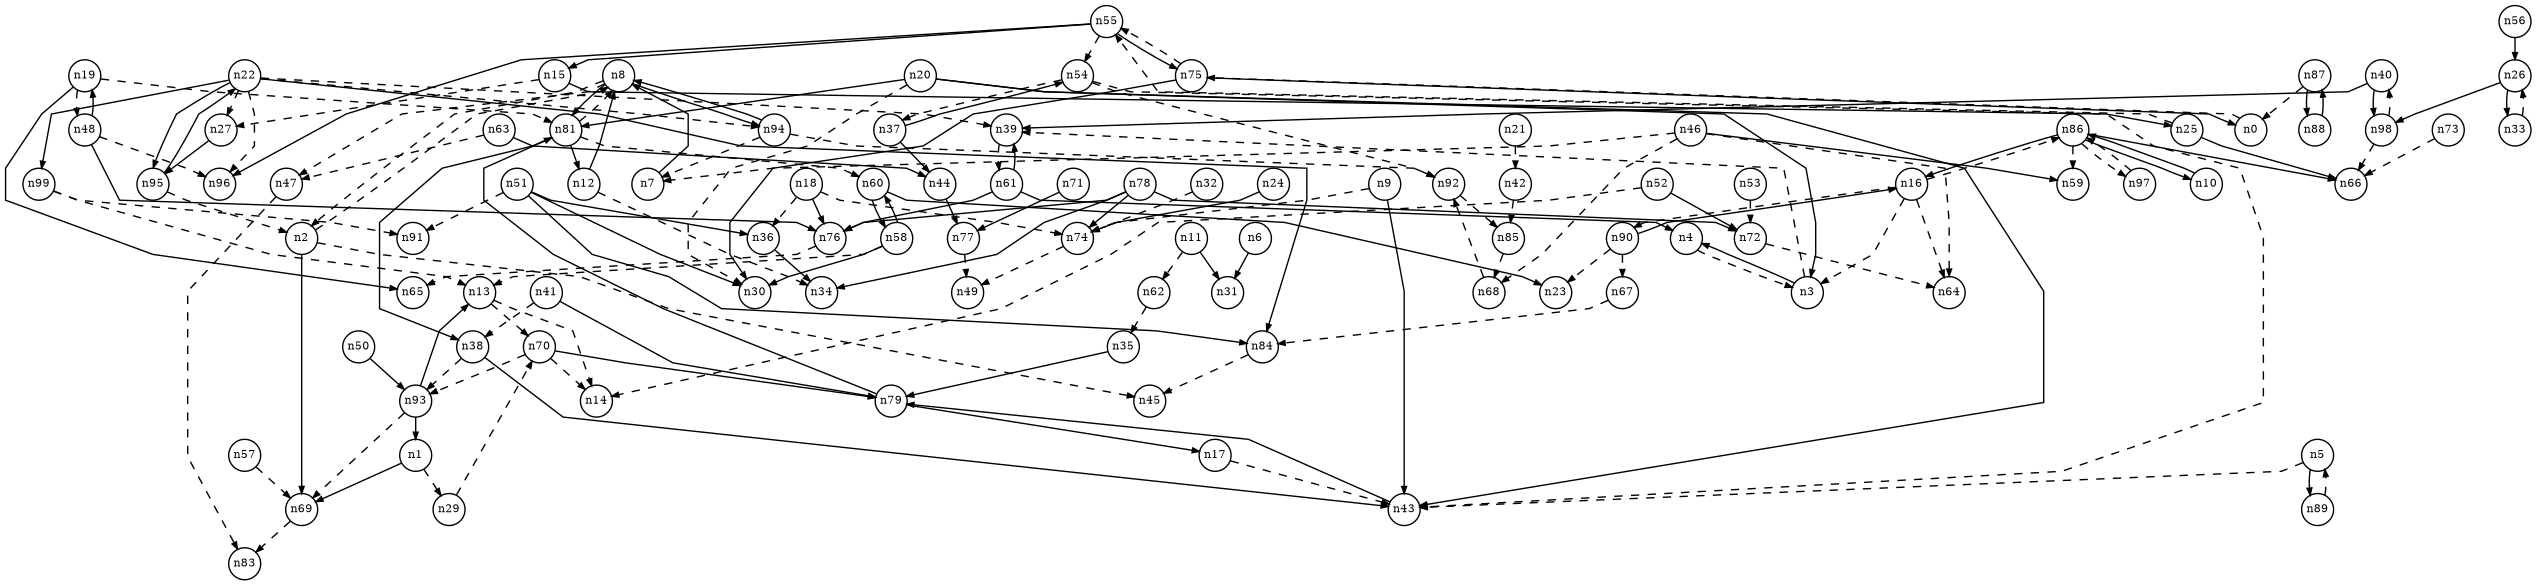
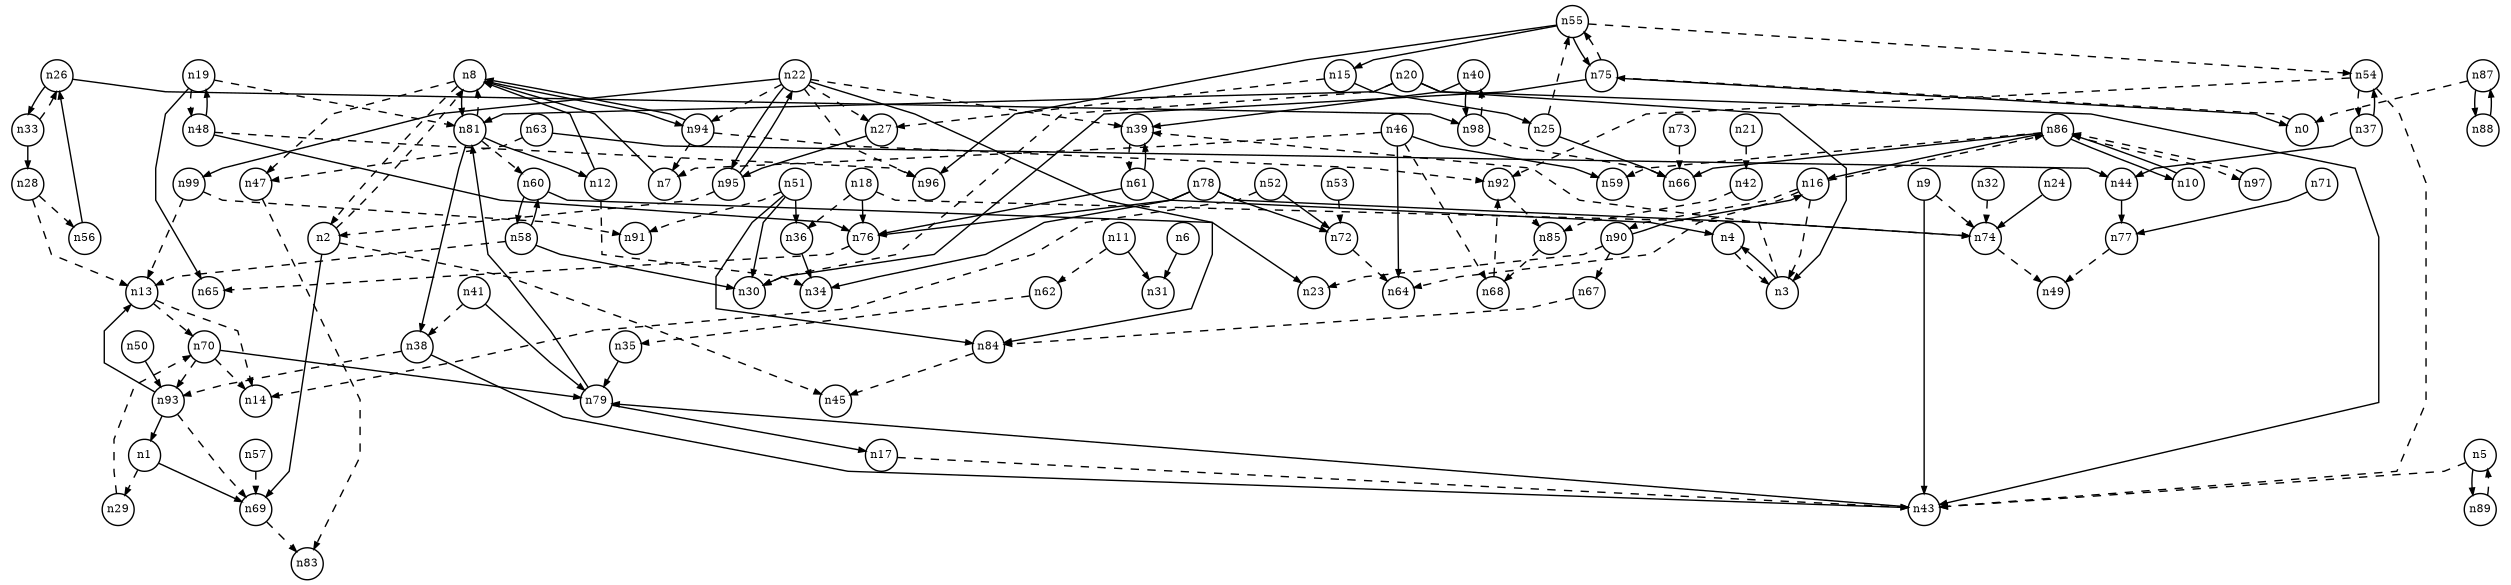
node "n28": added
edge "n46" -> "n64": style dashed -> solid
